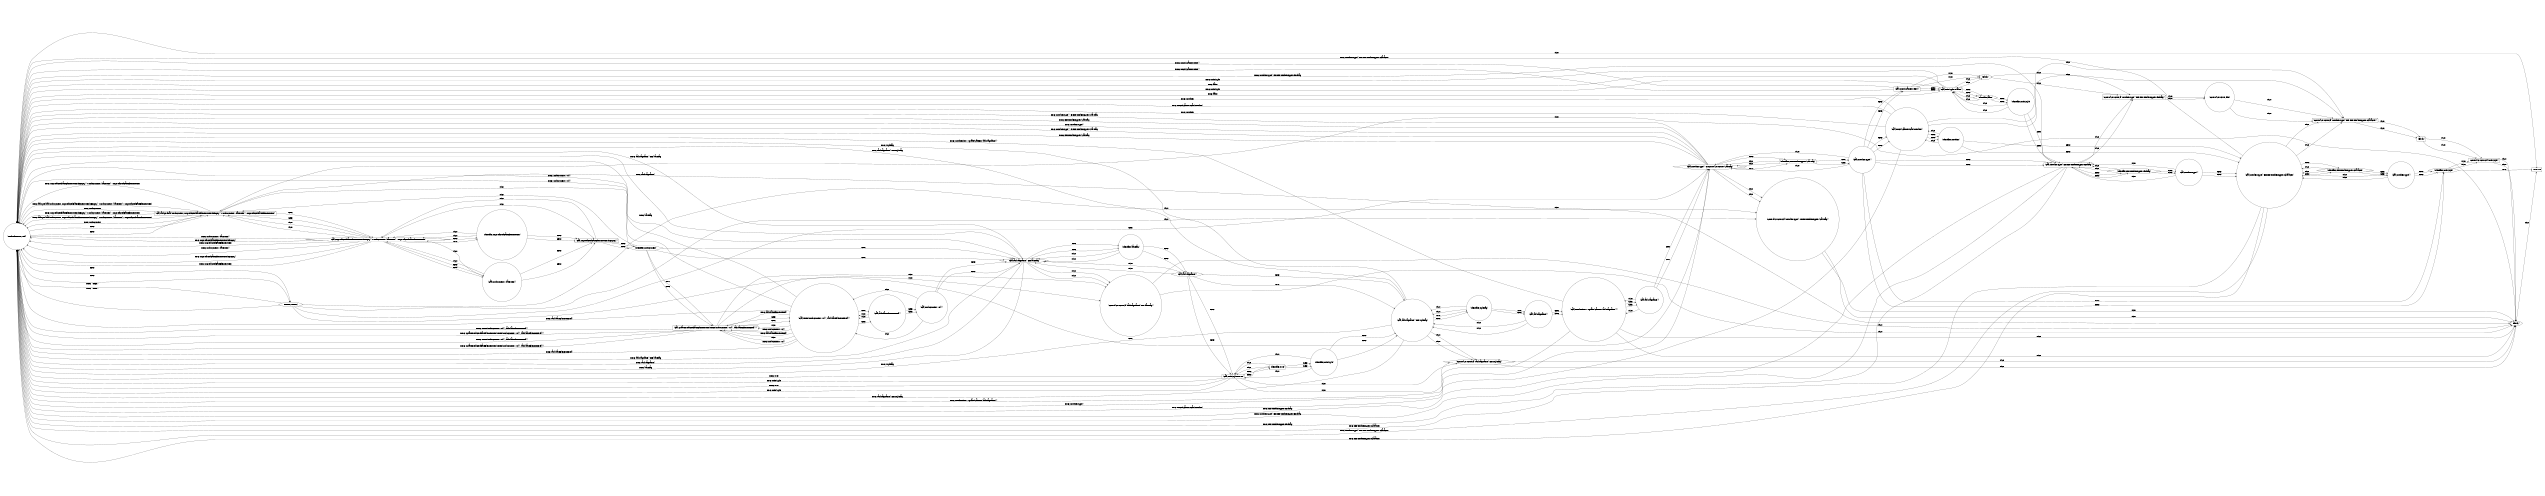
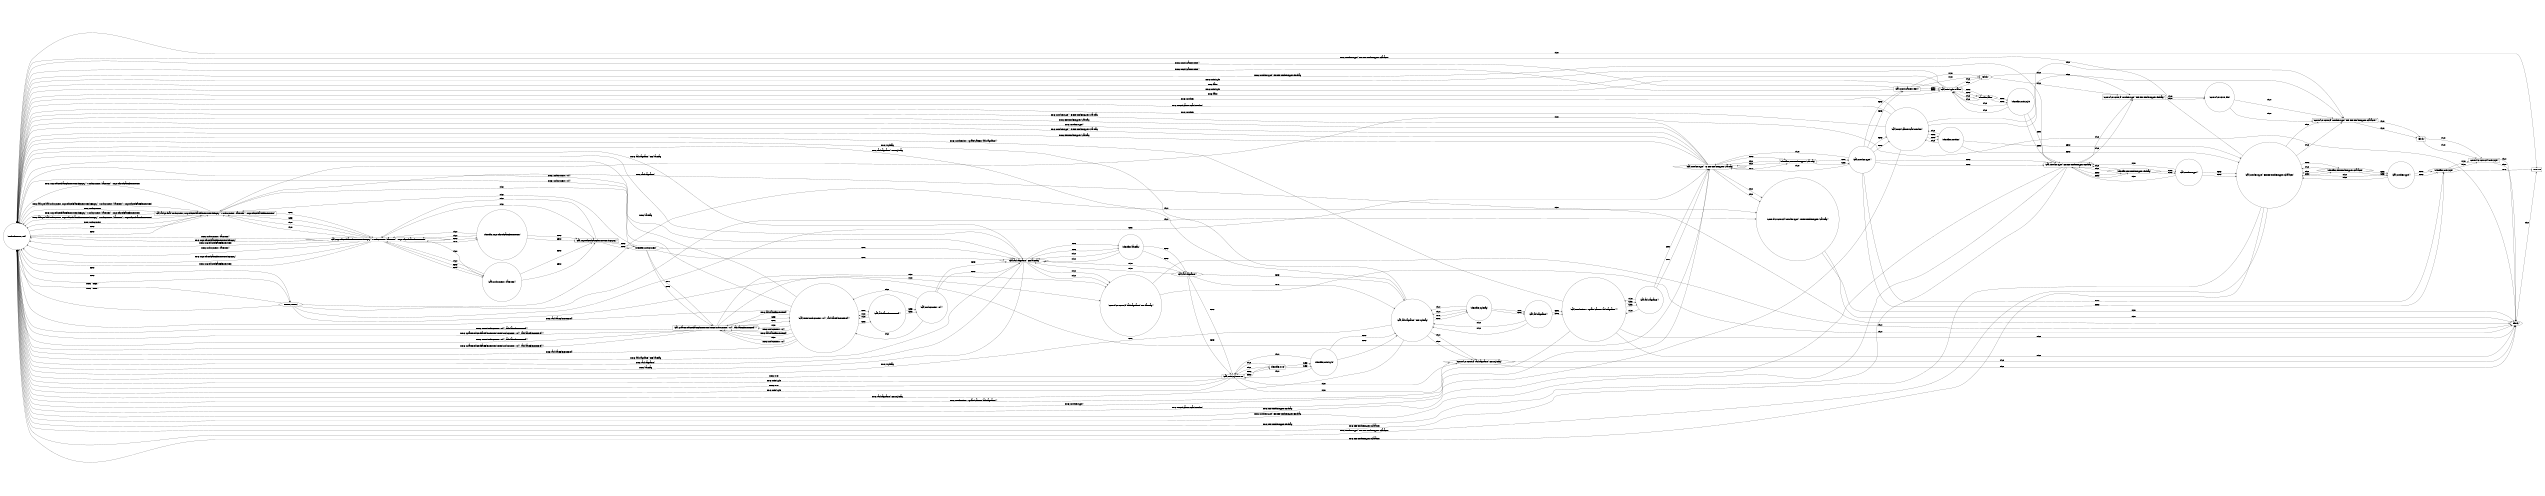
node "(Call,m_token.type() != ControlStructure::StartTag)": label "(Call,m_token.type() != ControlStructure::StartTag)" -> "(Call,m_token.type() != HTMLTokenTypes::StartTag)"
